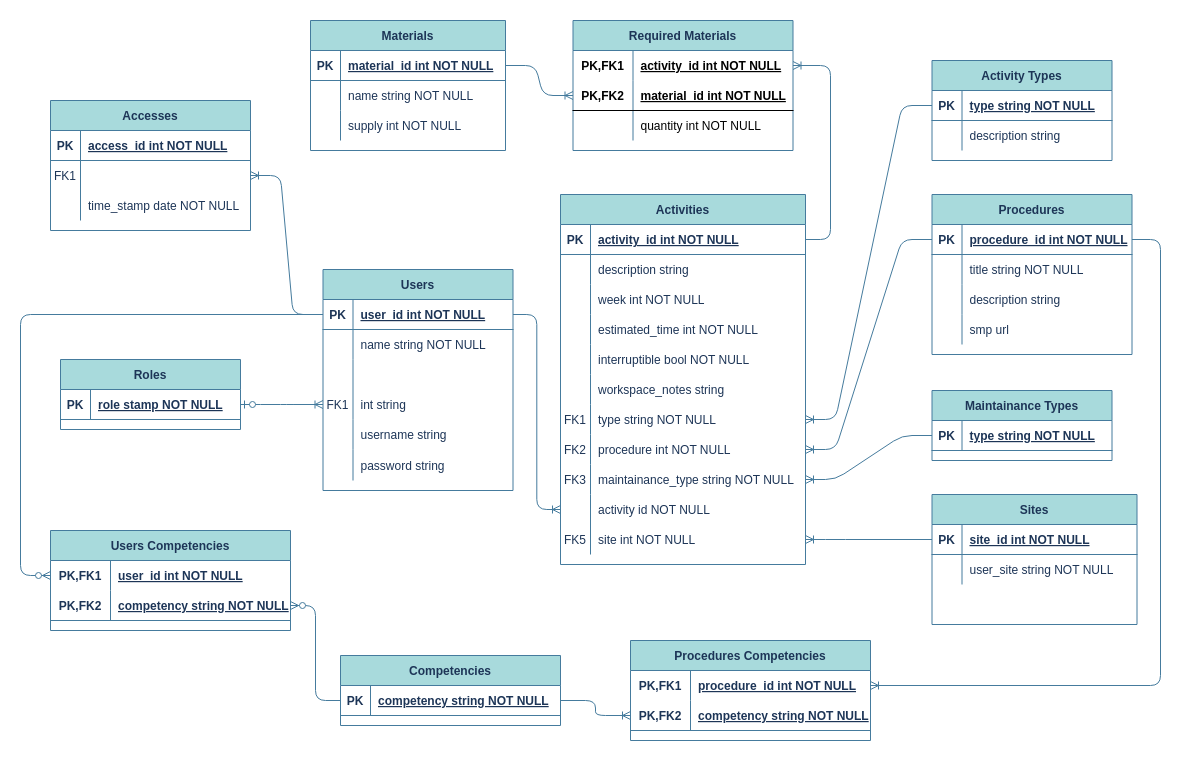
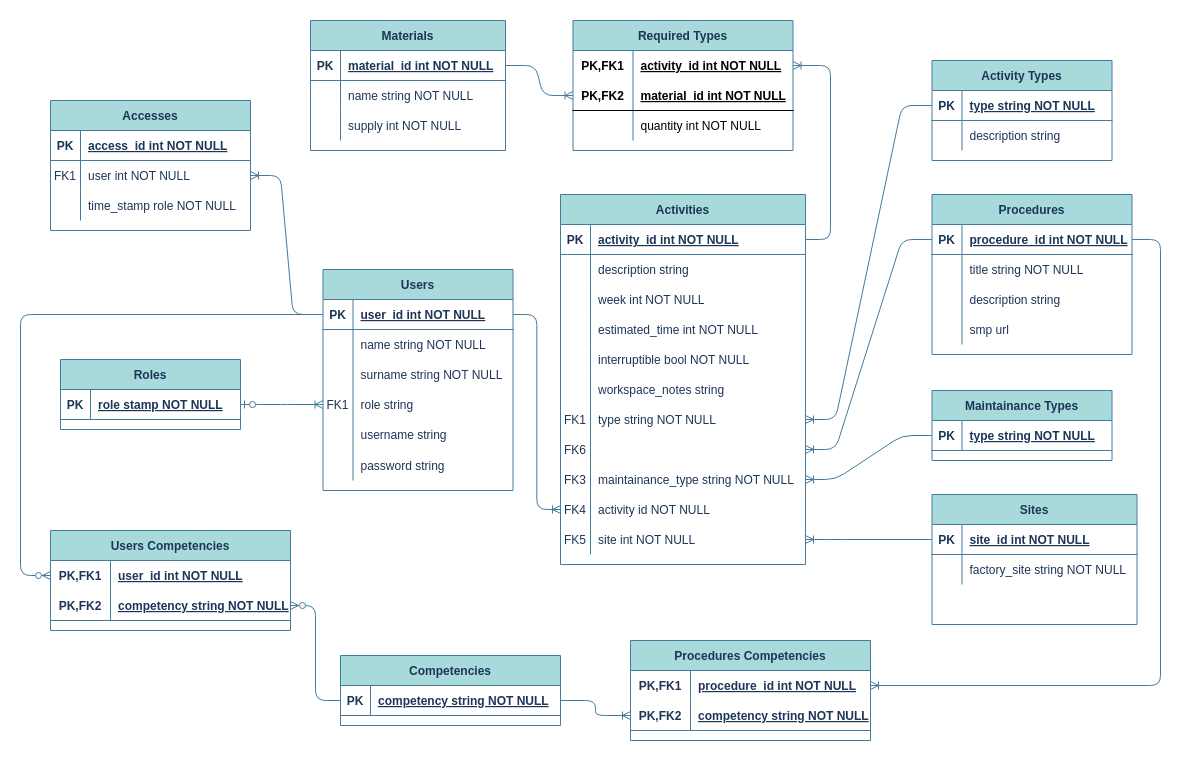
node "Required Materials": label "Required Materials" -> "Required Types"
node "user int NOT NULL": added
node "time_stamp date NOT NULL": label "time_stamp date NOT NULL" -> "time_stamp role NOT NULL"
node "surname string NOT NULL": added
node "int string": label "int string" -> "role string"
node "FK2": label "FK2" -> "FK6"
node "procedure int NOT NULL": removed
node "FK4": added
node "user_site string NOT NULL": label "user_site string NOT NULL" -> "factory_site string NOT NULL"
